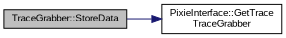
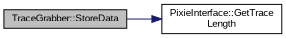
node "PixieInterface::GetTrace TraceGrabber": label "PixieInterface::GetTrace TraceGrabber" -> "PixieInterface::GetTrace Length"
